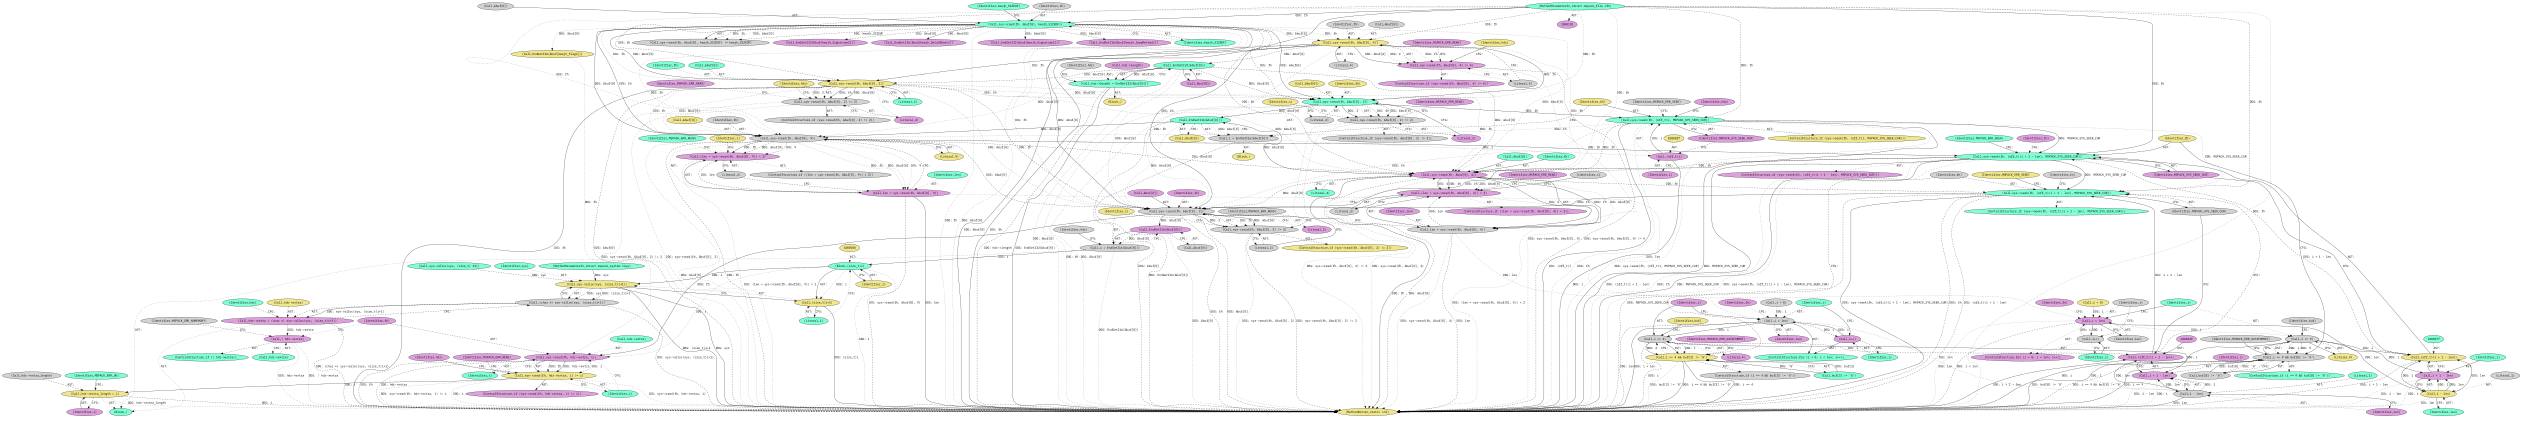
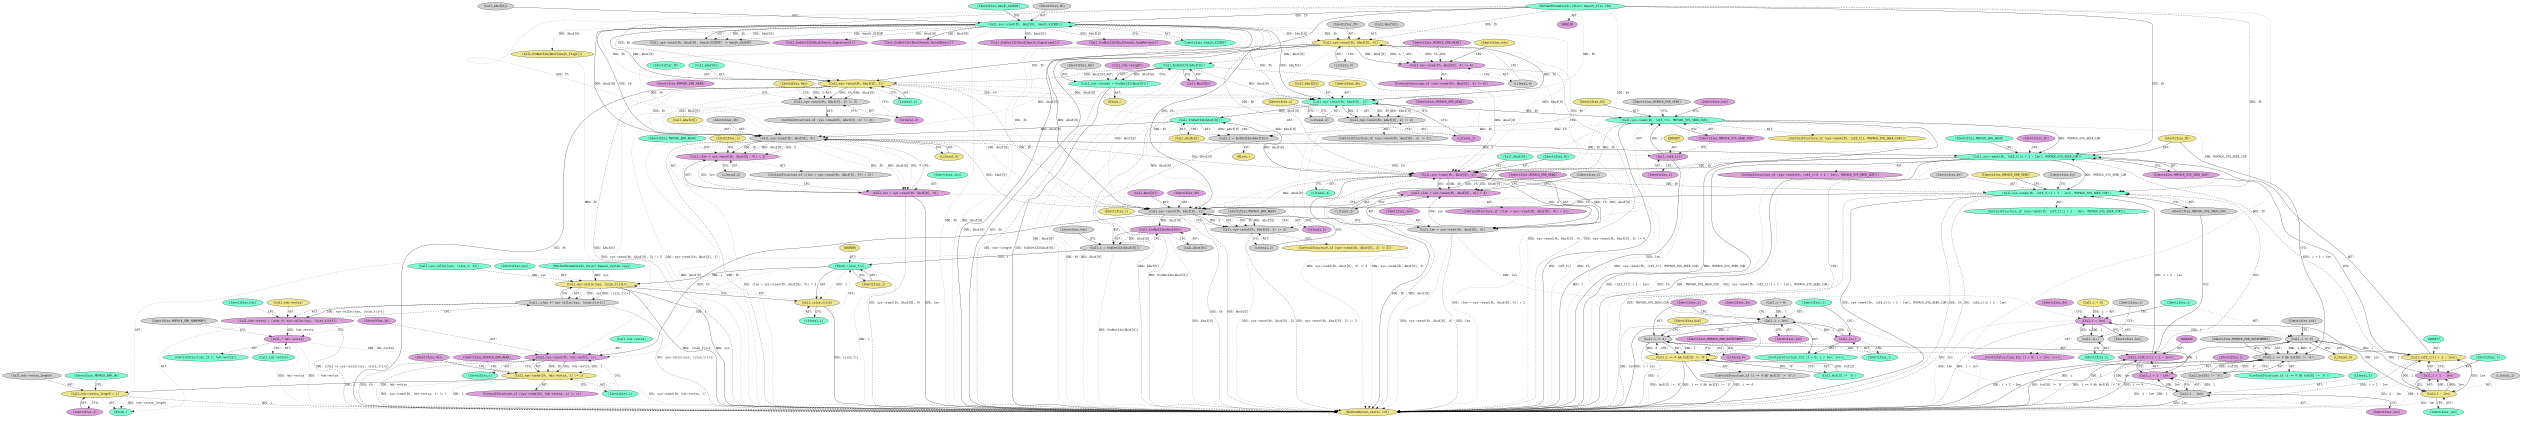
edge "(MethodParameterIn,struct mspack_file *fh)" -> "(Call,sys->seek(fh, (off_t)i, MSPACK_SYS_SEEK_CUR))": removed, label "DDG: fh"
edge "(Call,! hdr->extra)" -> "(Call,sys->read(fh, hdr->extra, i))": added, label "DDG: hdr->extra"
